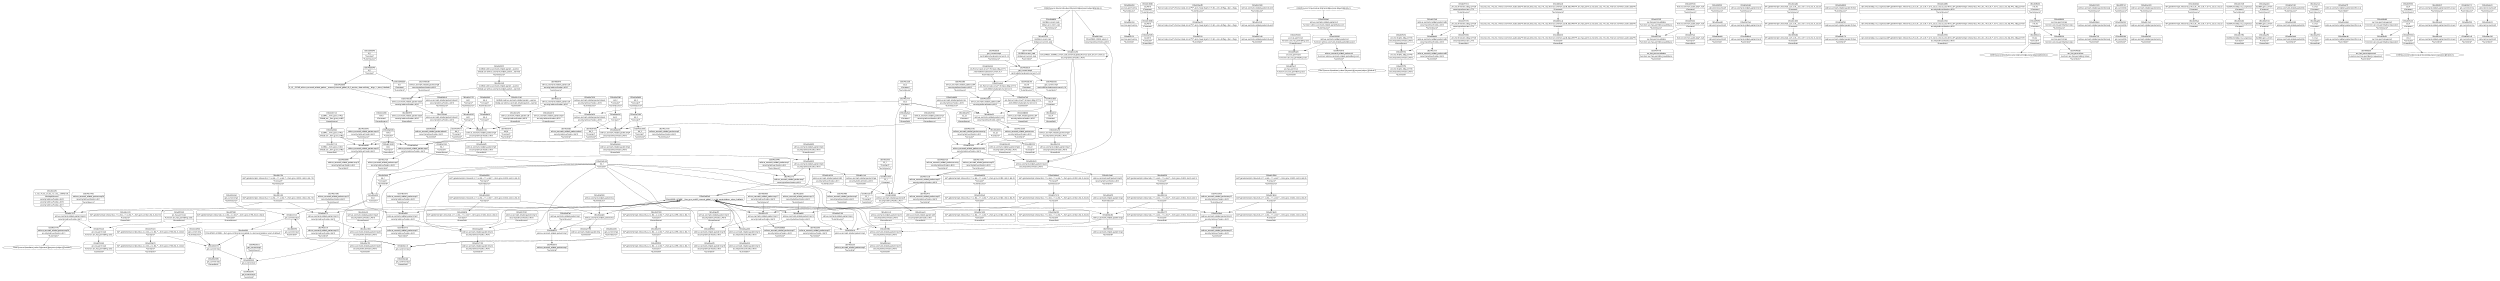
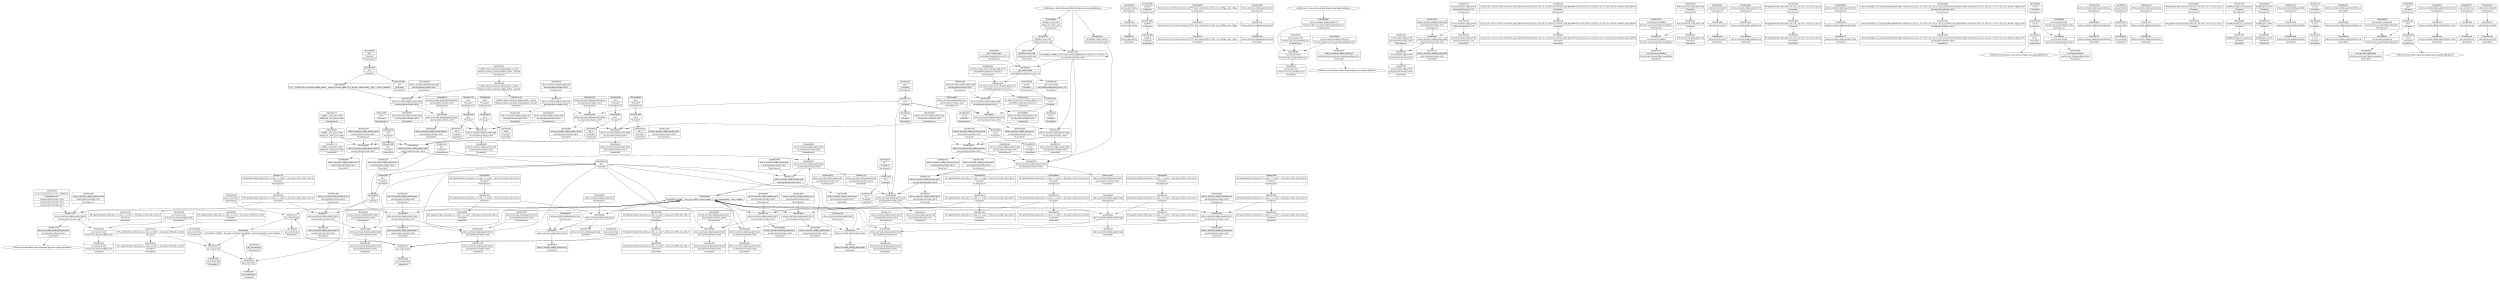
edge "CE0x40f5840" -> "CE0x40f5690": now "CE0x40f5840" -> "CE0x40f5d20"
edge "CE0x40b69a0" -> "CE0x40cc7a0": reversed
edge "CE0x40b4c80" -> "CE0x40c24b0": reversed
